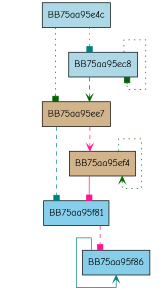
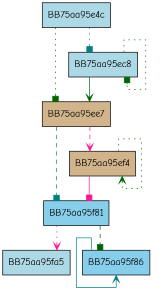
edge "BB75aa95ec8" -> "BB75aa95ee7": style dashed -> solid
edge "BB75aa95f81" -> "BB75aa95f86": color deeppink -> darkgreen
node "BB75aa95fa5": added
